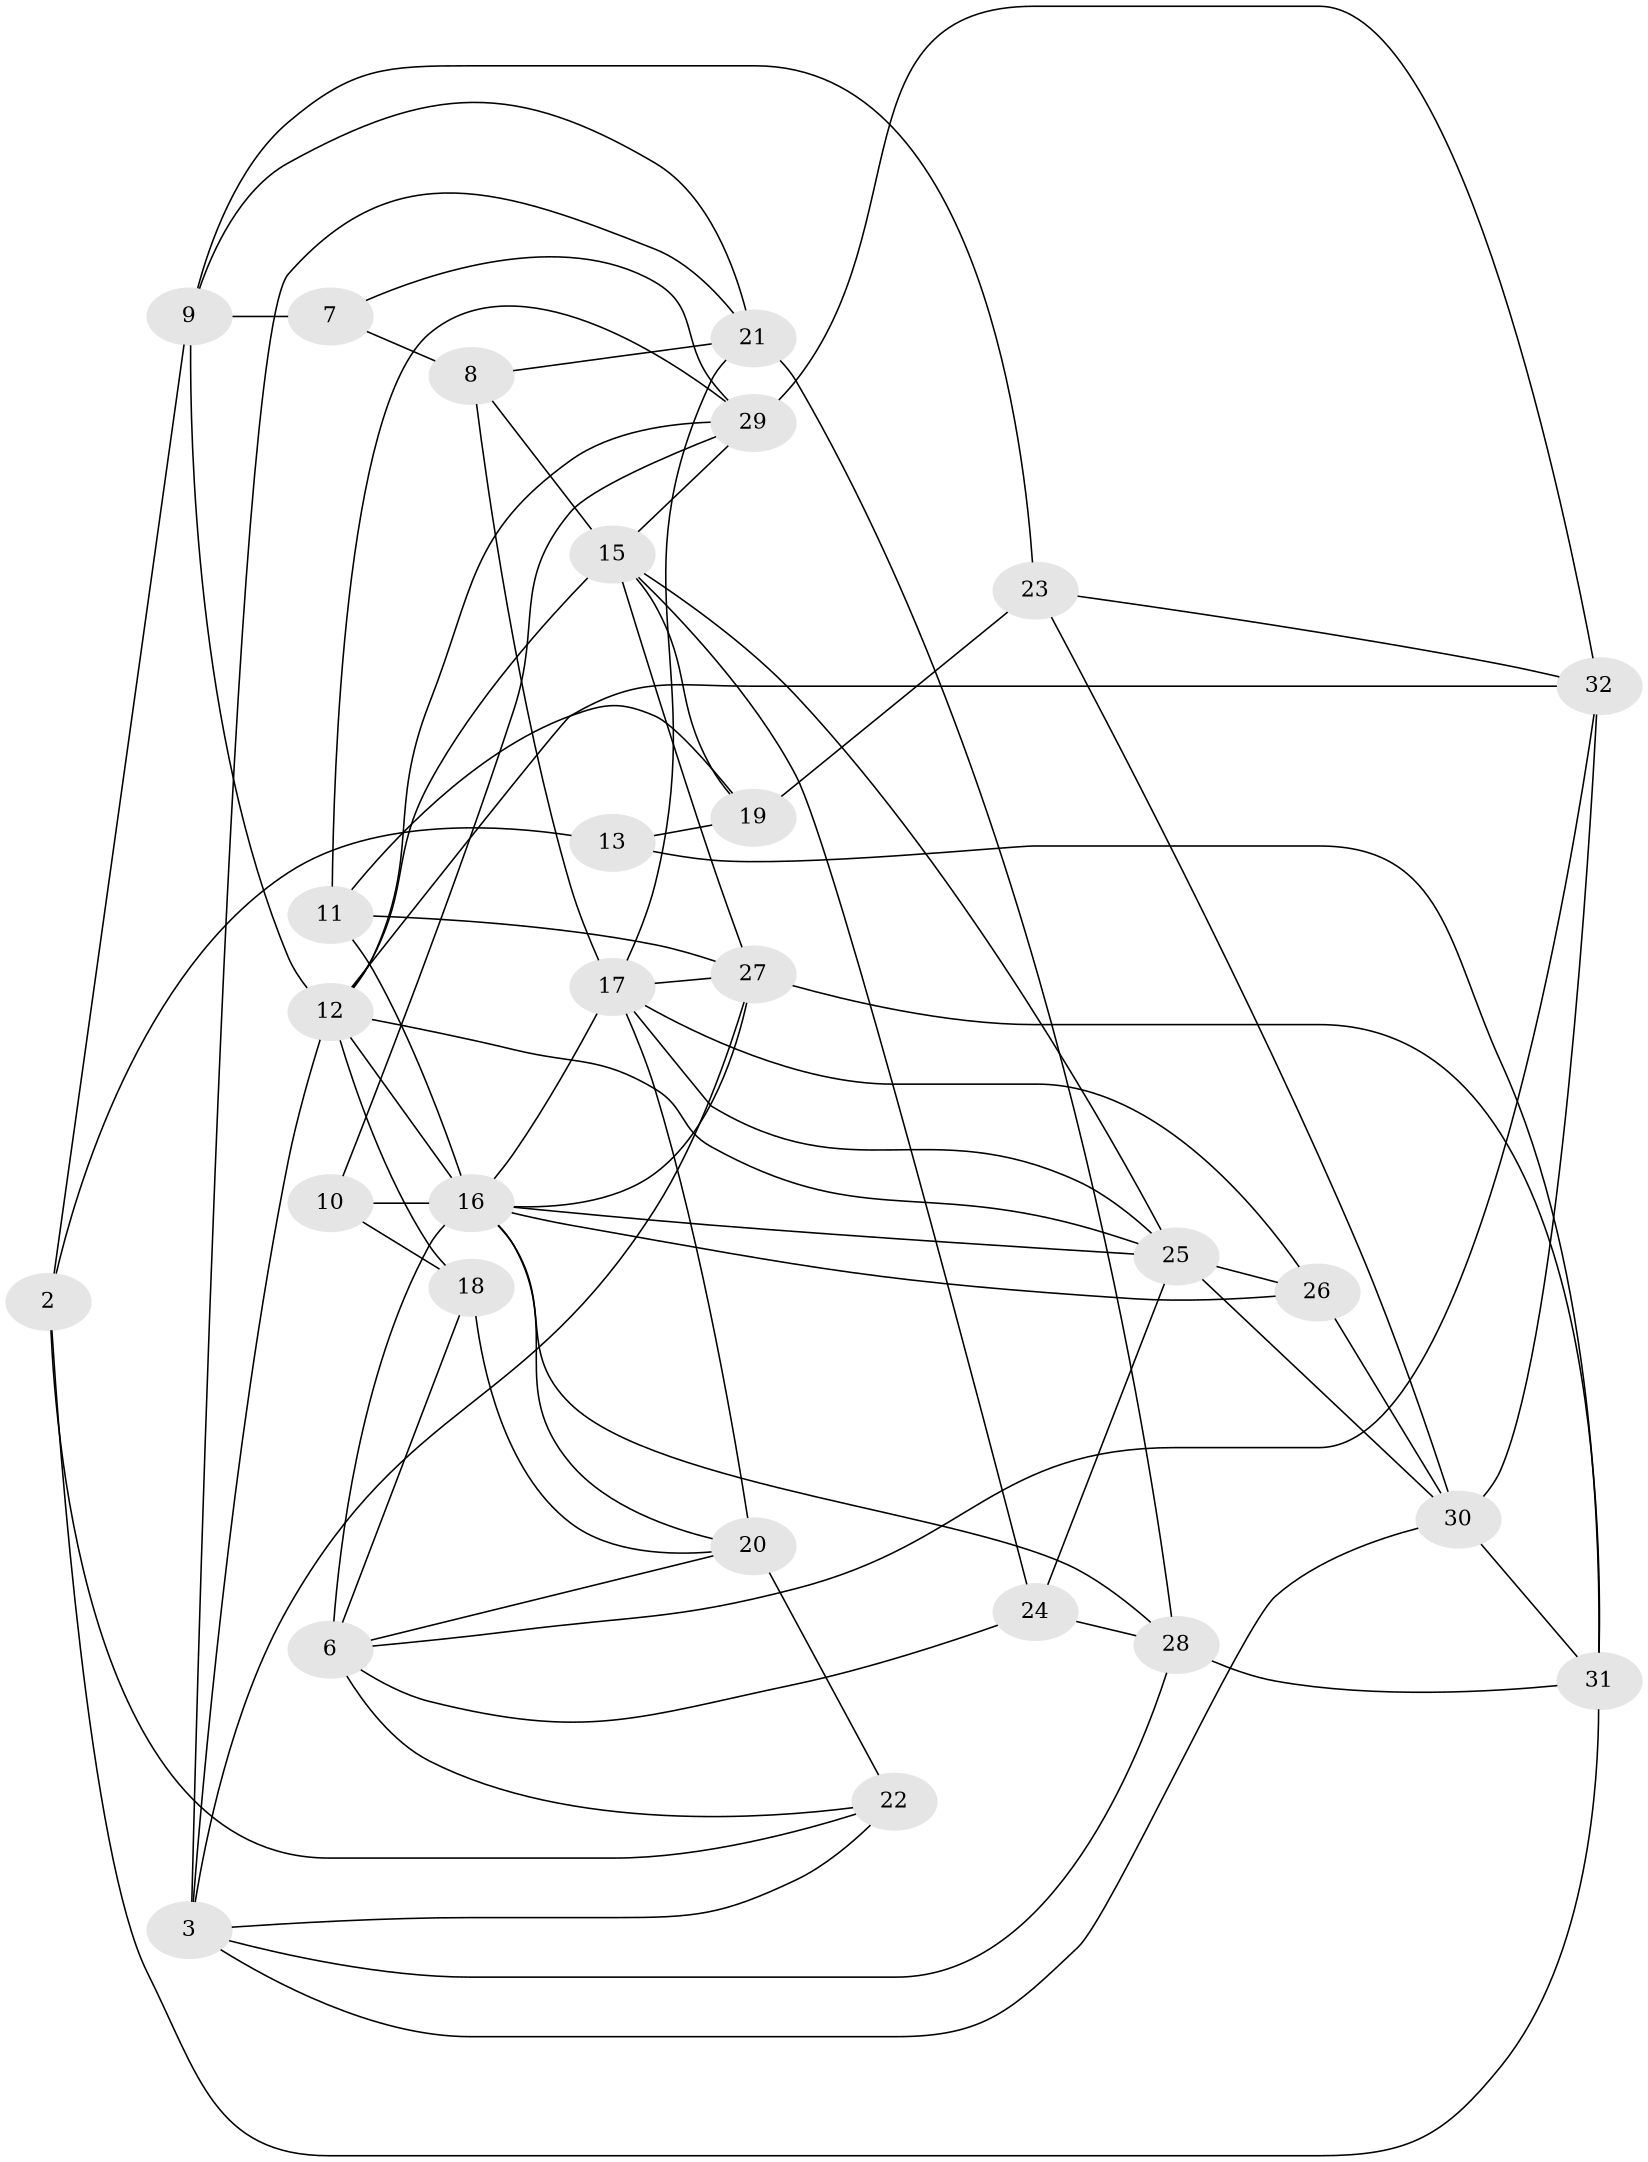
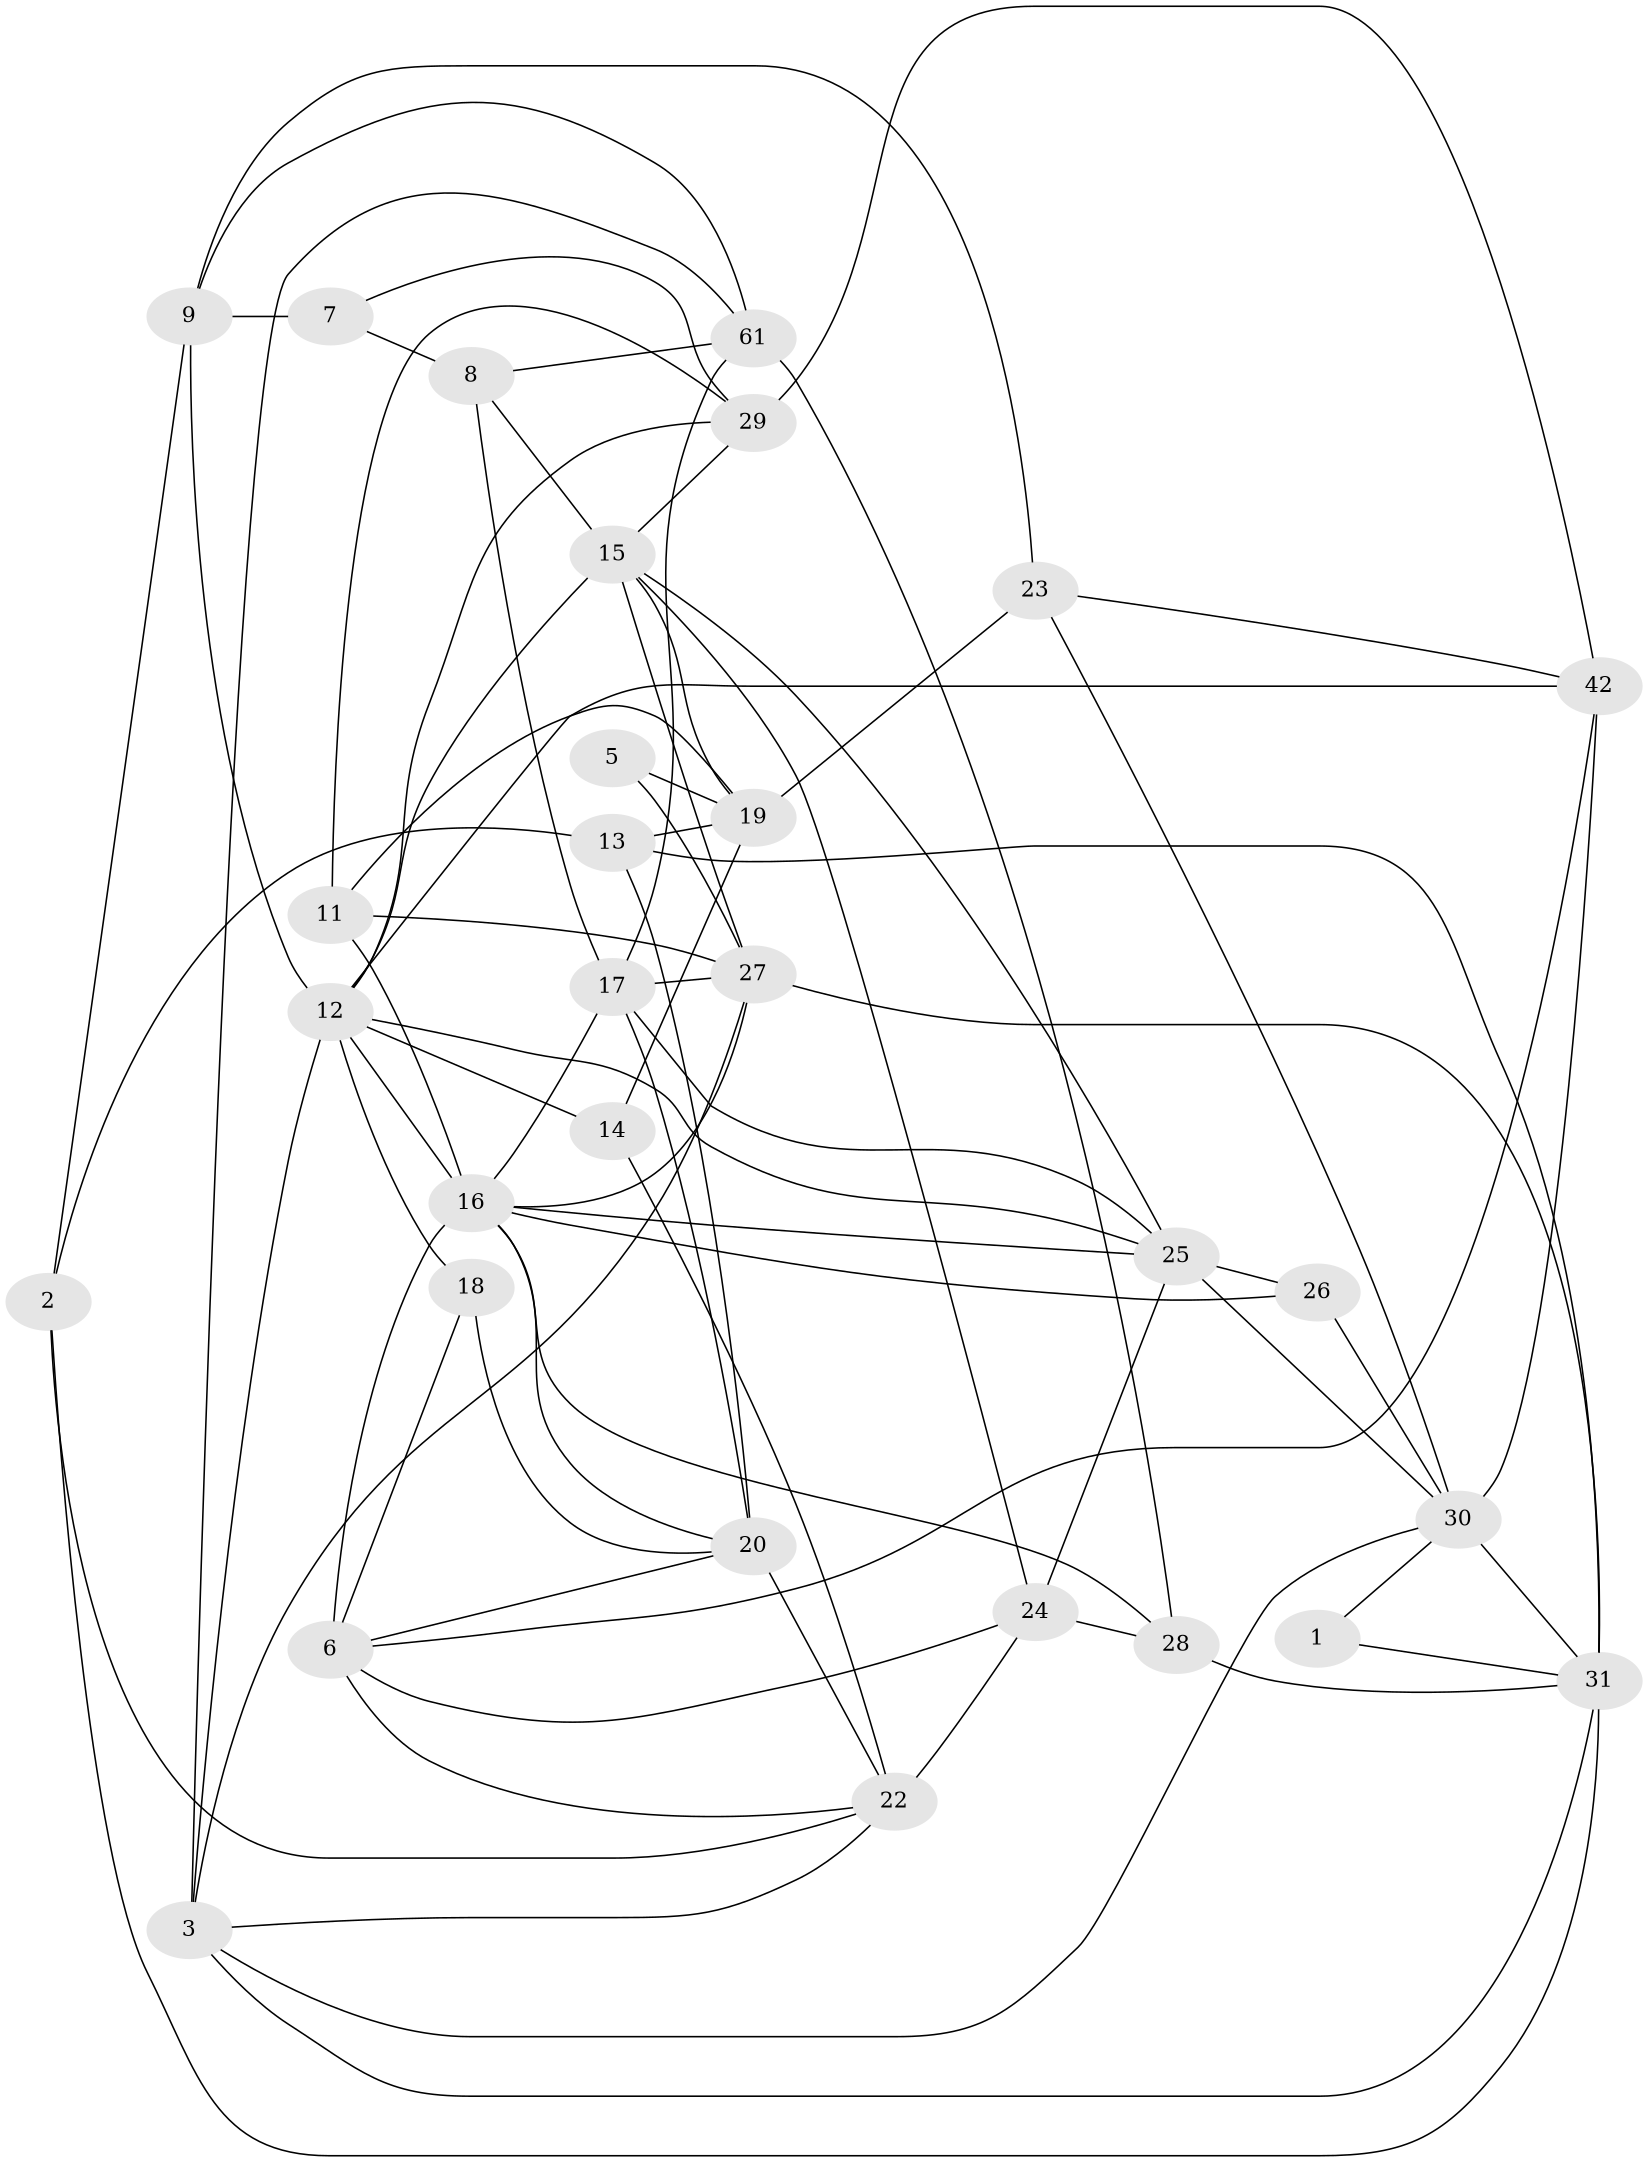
node "21": label "21" -> "61"
node "32": label "32" -> "42"
node "5": added
edge "17" -- "26": removed
node "14": added
edge "13" -- "20": added
node "10": removed
node "1": added
edge "24" -- "22": added
edge "28" -- "3": now "31" -- "3"
